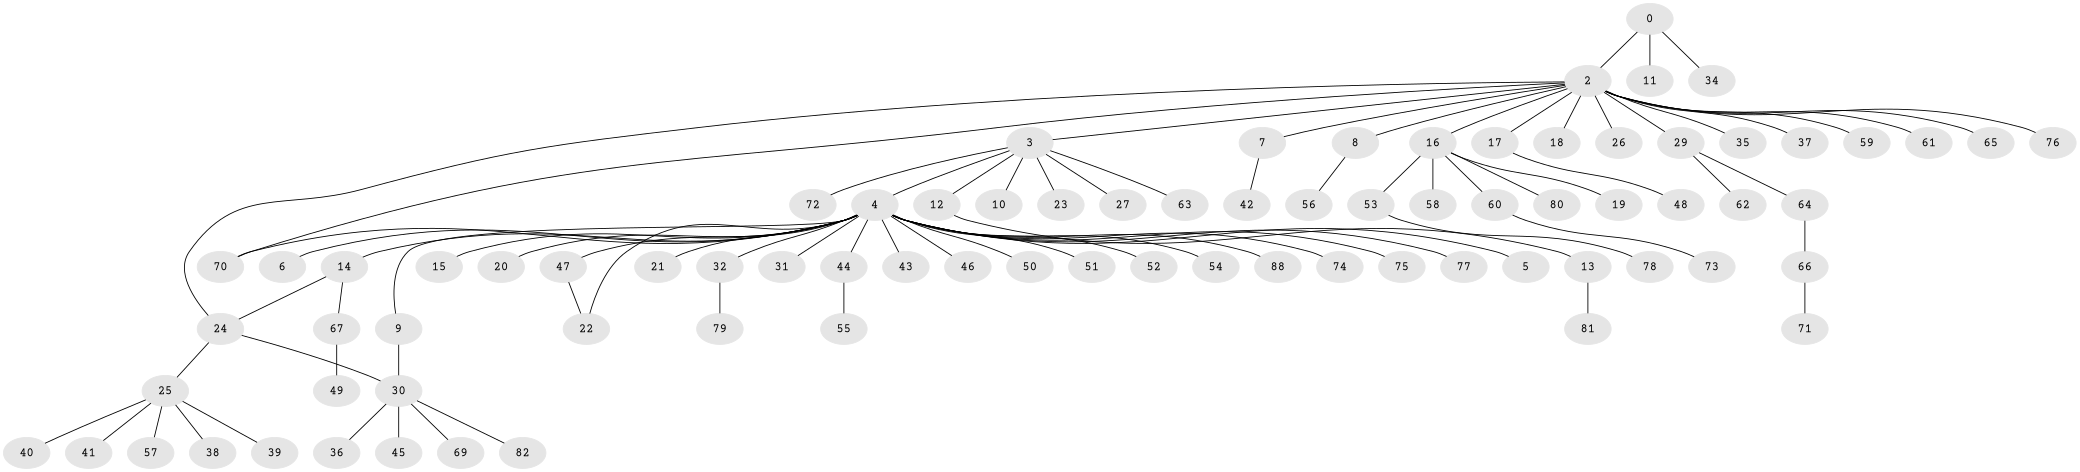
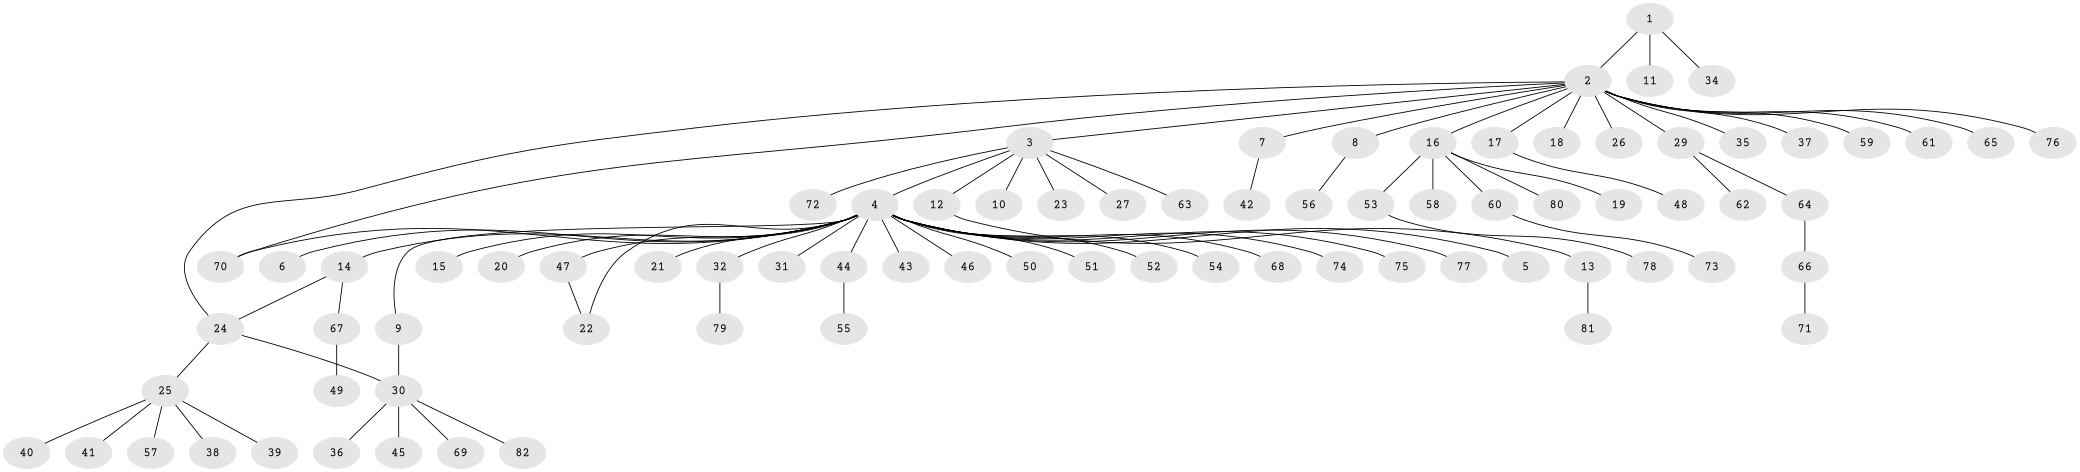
node "0": label "0" -> "1"
node "88": label "88" -> "68"
